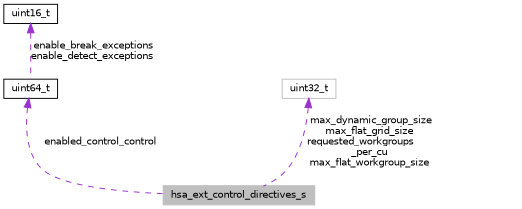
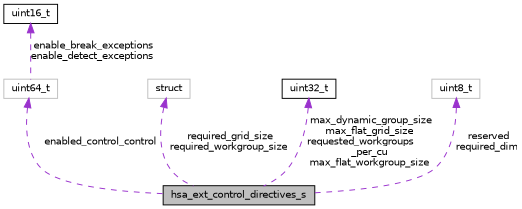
node "uint64_t": color black -> grey75
node "struct": added
node "uint32_t": color grey75 -> black
node "uint8_t": added
node "hsa_ext_control_directives_s": color grey75 -> black
